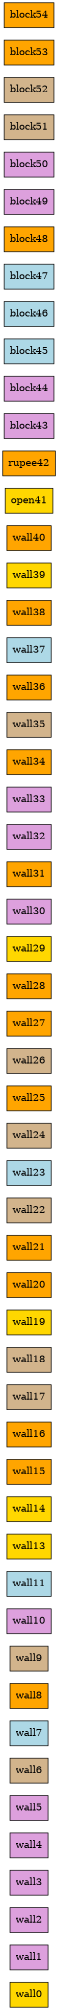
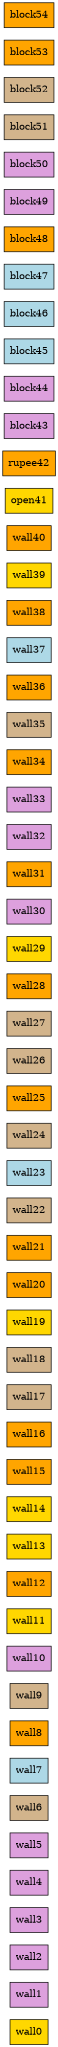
node "wall27": fillcolor orange -> tan
node "wall12": added
node "wall11": fillcolor lightblue -> gold
